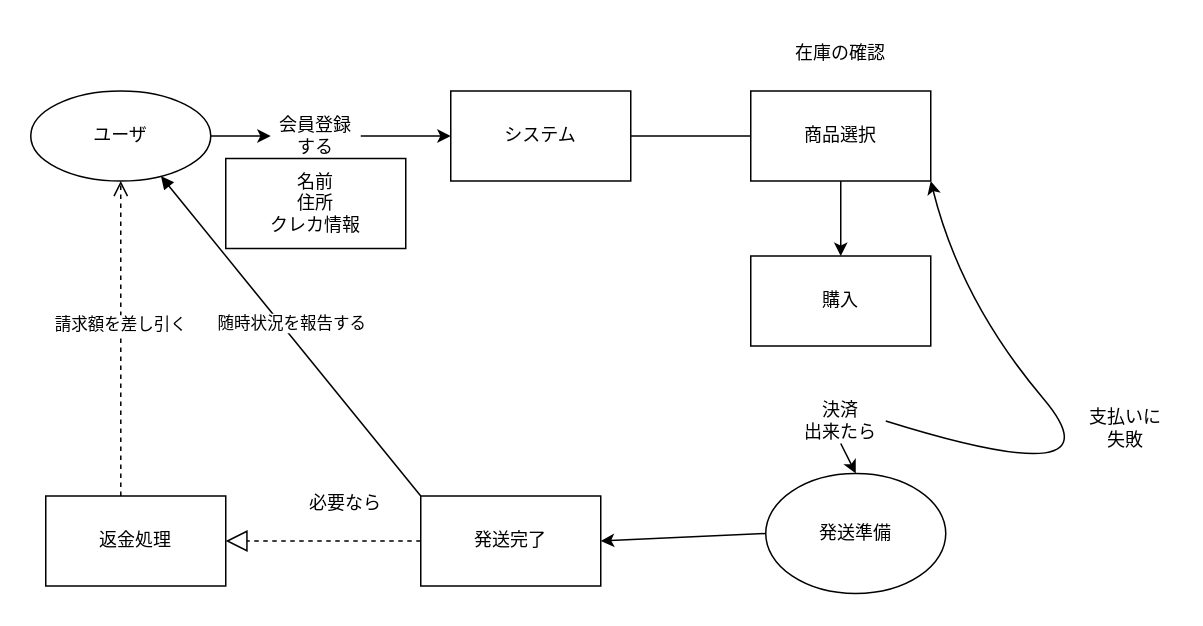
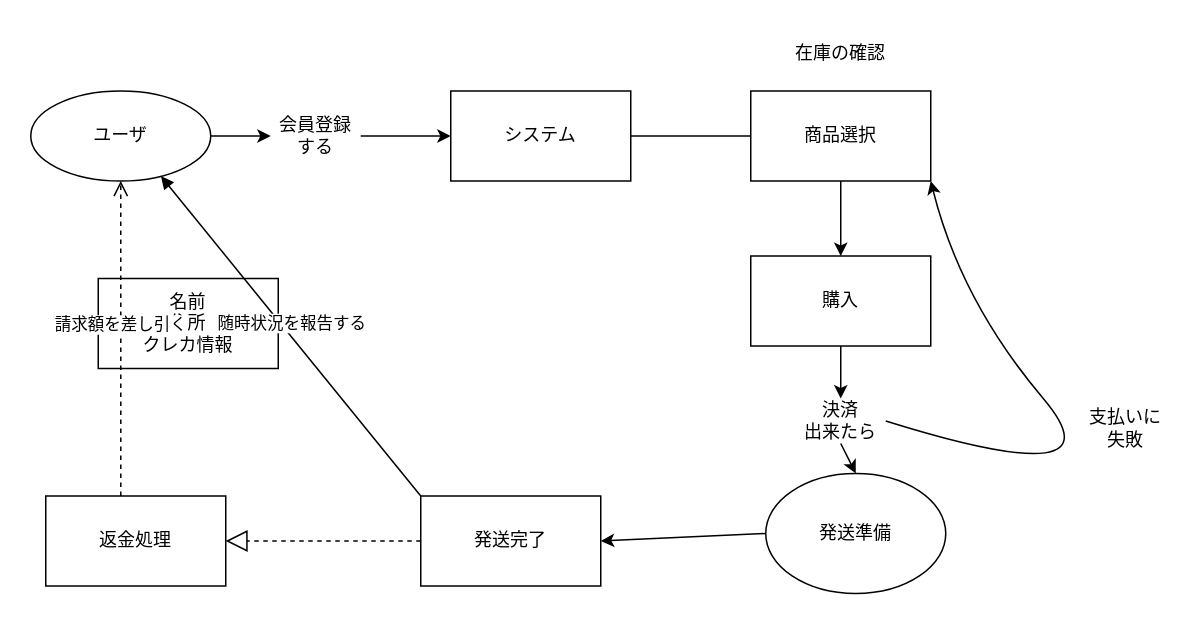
node "名前 住所 クレカ情報": moved (316, 203) -> (188, 323)
edge "購入" -> "決済 出来たら": added
node "必要なら": removed
